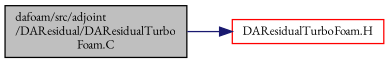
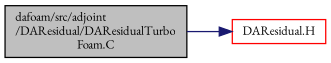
node "DAResidualTurboFoam.H": label "DAResidualTurboFoam.H" -> "DAResidual.H"
